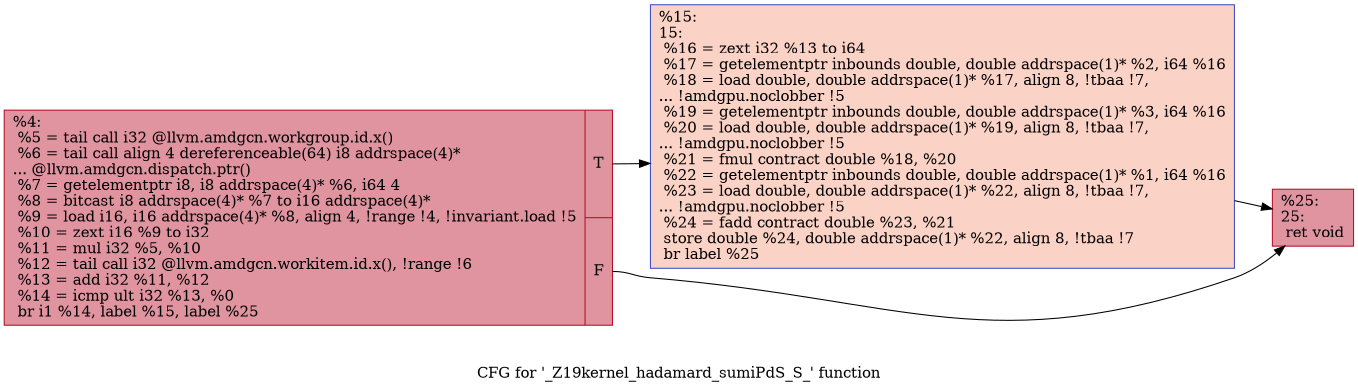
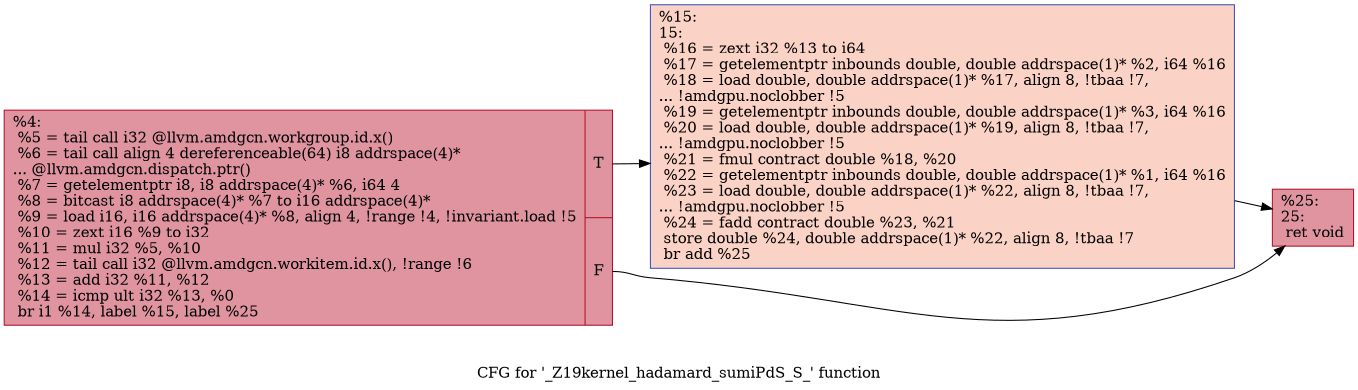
node "%15:": text "br label %25" -> "br add %25"
